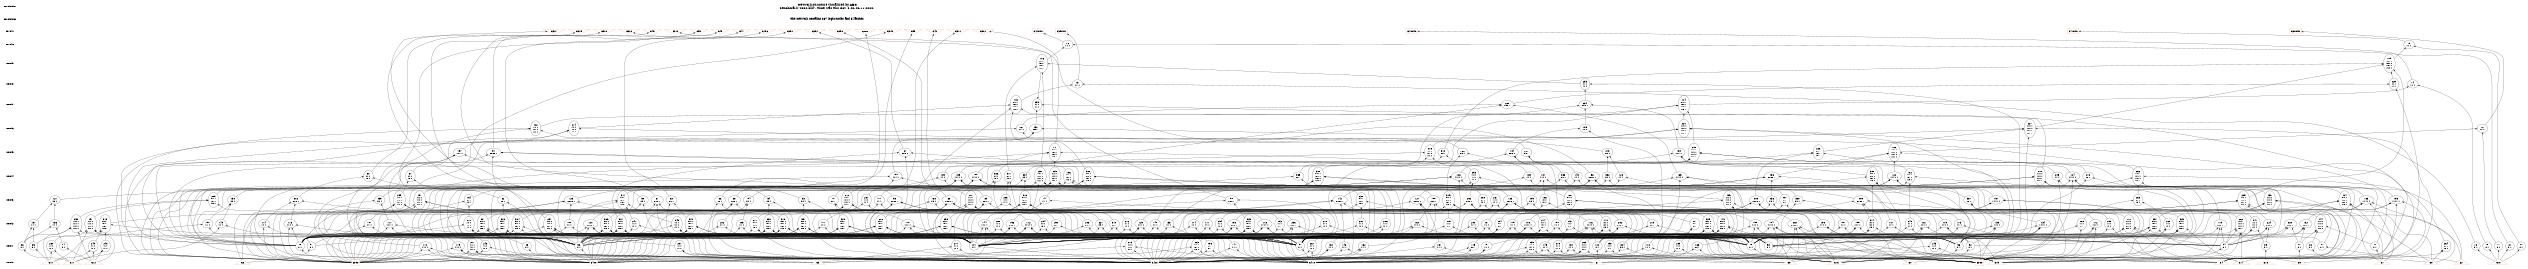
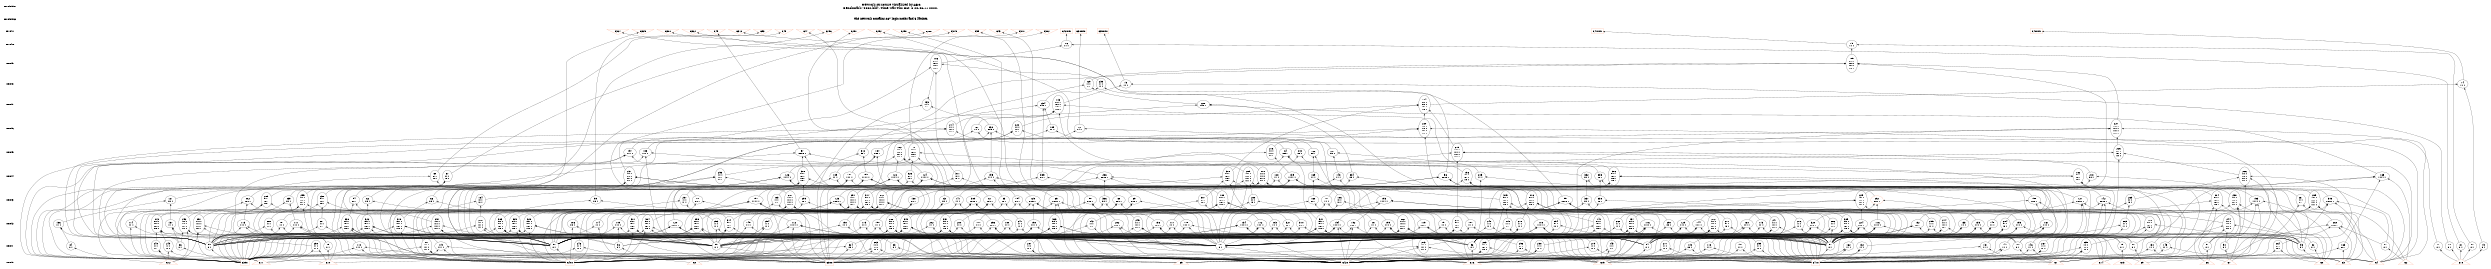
node "187 111 1": color coral -> black
node "215 00 1": removed
edge "G1" -> "108 1111 1": added
